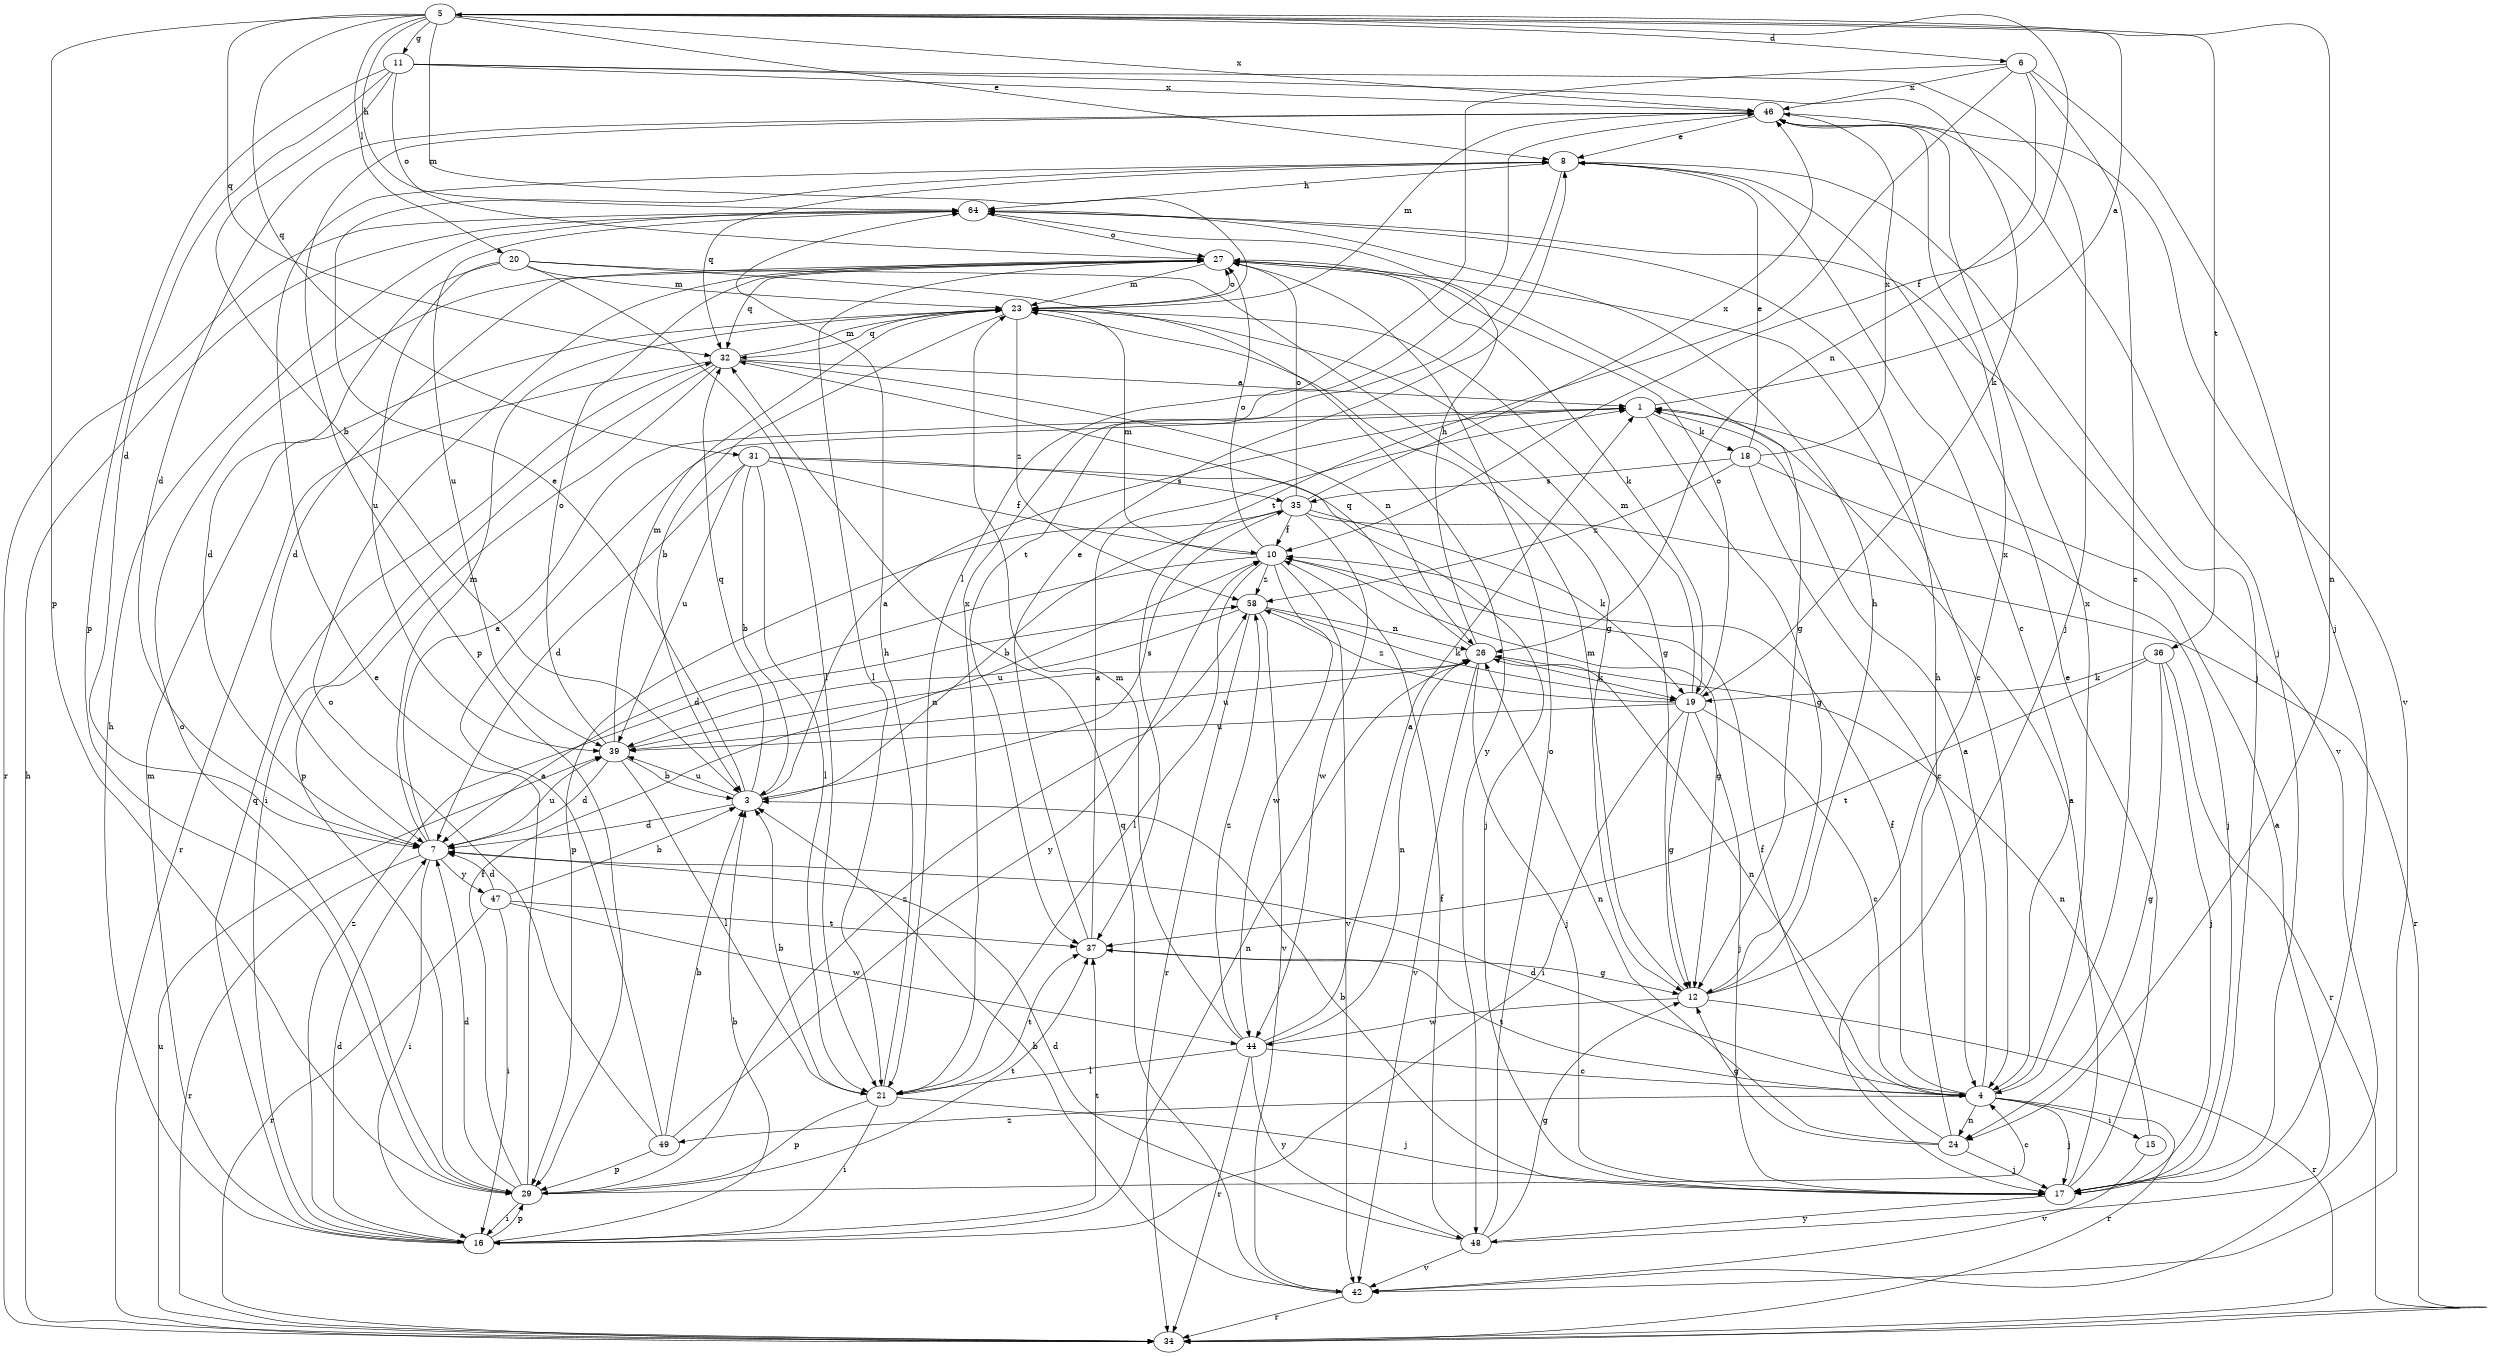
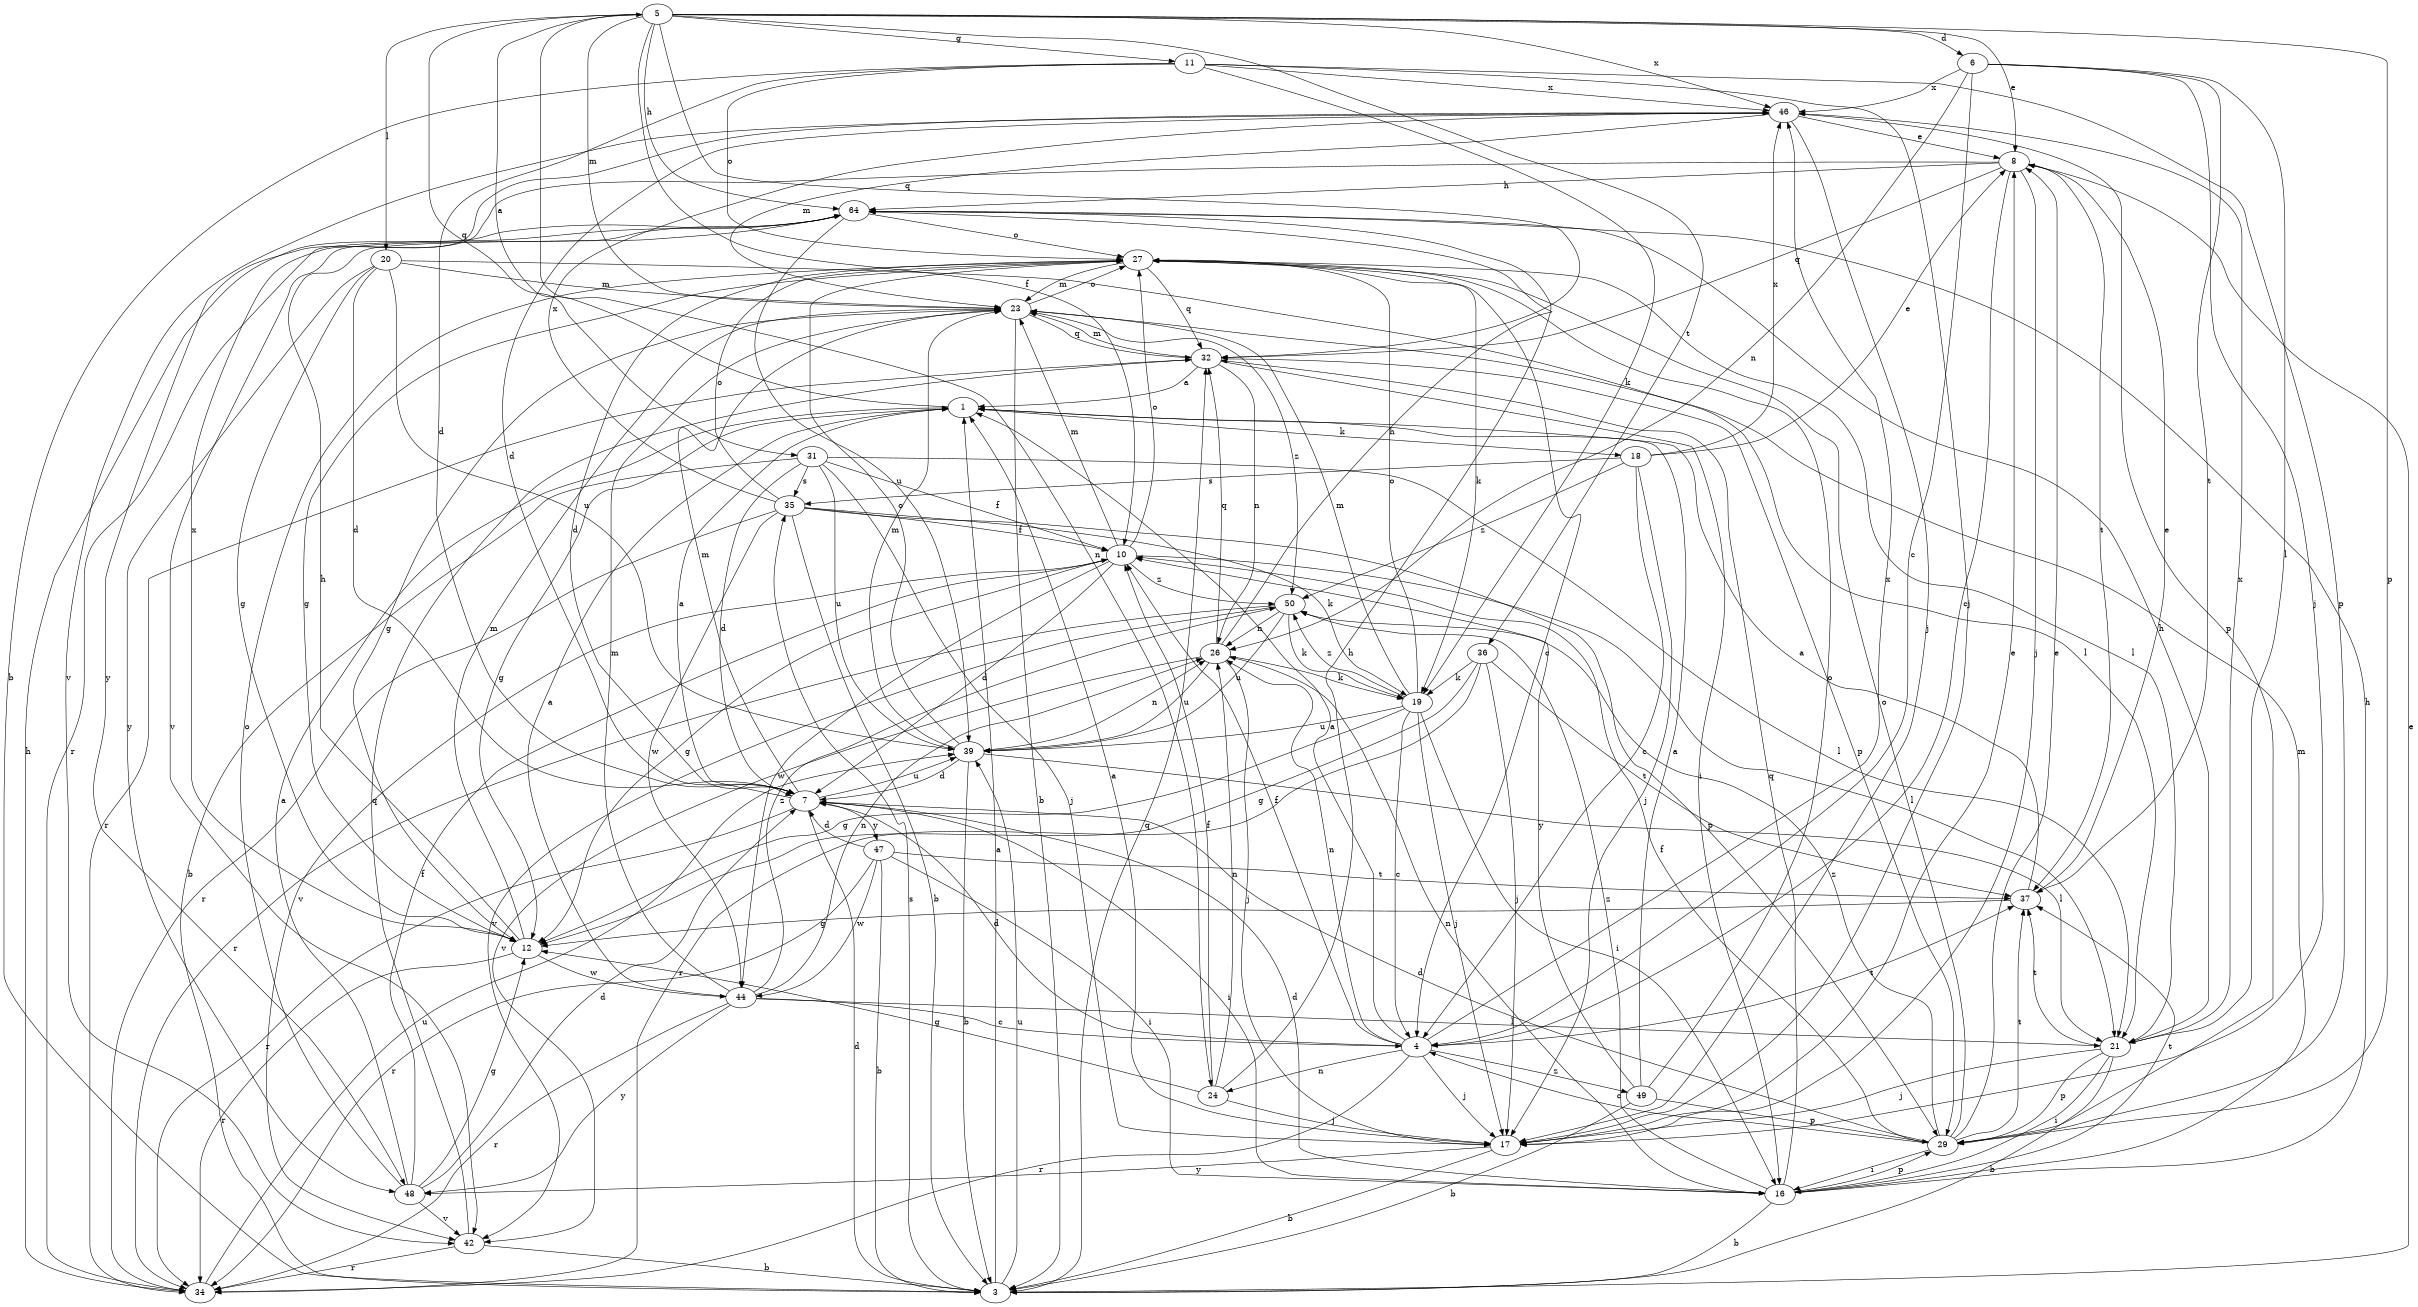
edge "8" -> "48": added, label "y"
node "58": label "58" -> "50"
edge "3" -> "7": reversed
edge "36" -> "24": now "36" -> "12"
node "15": removed
